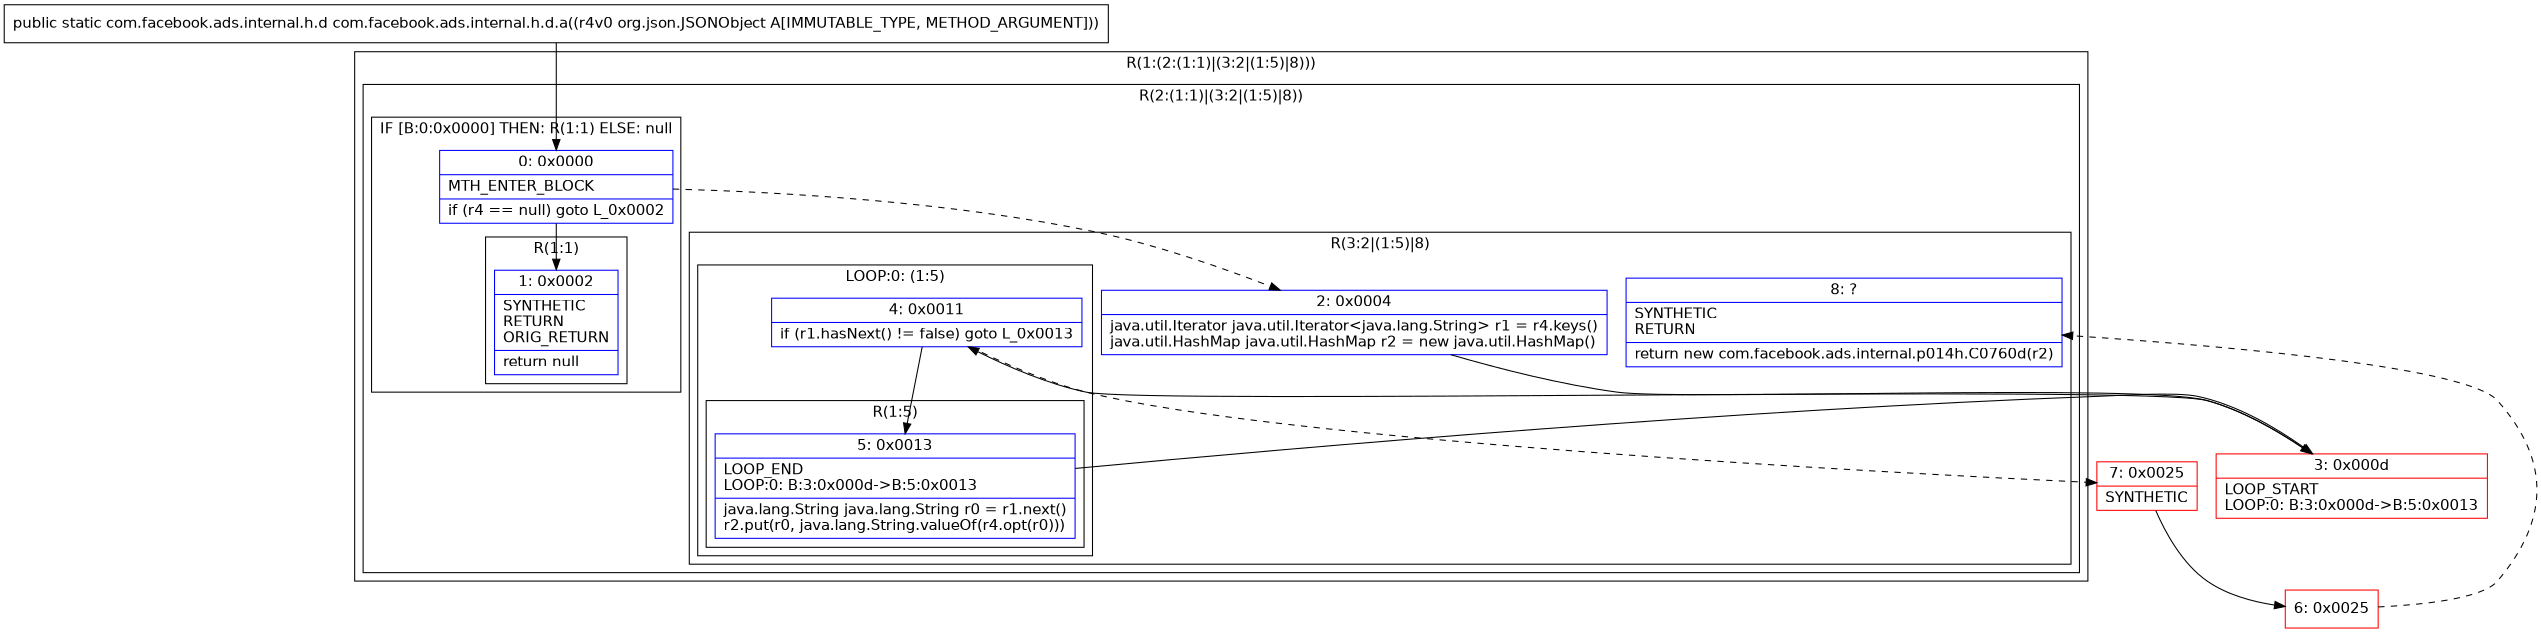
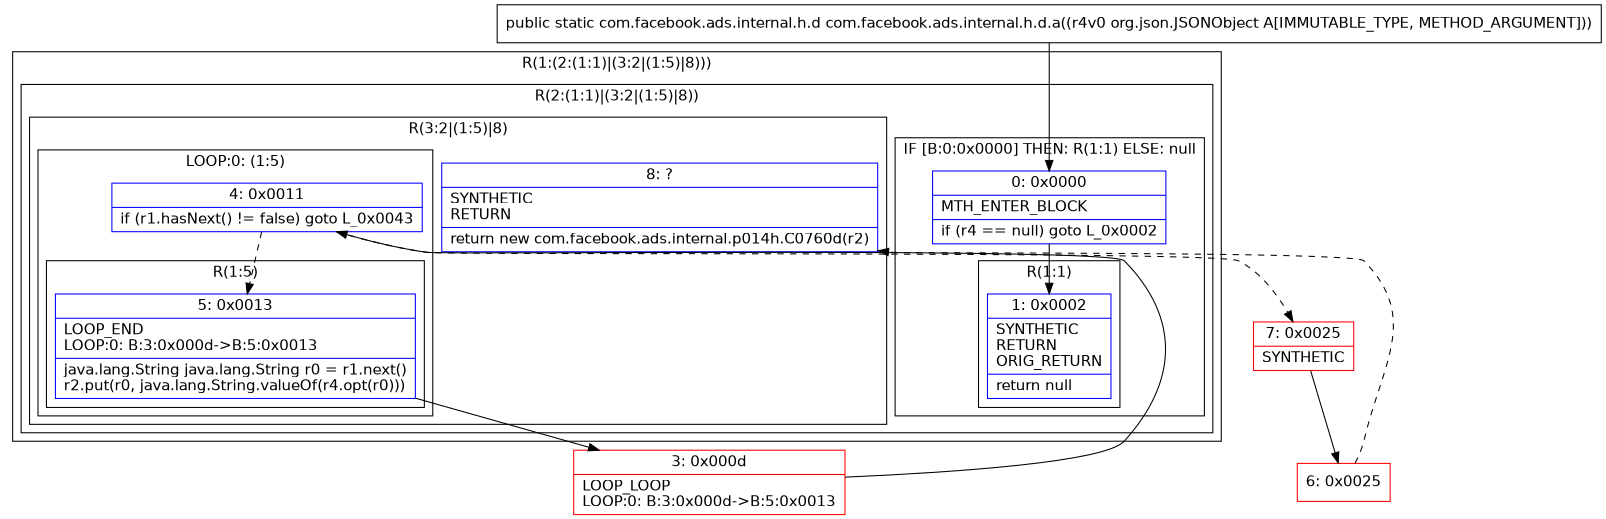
node "2: 0x0004": removed
node "4: 0x0011": text "if (r1.hasNext() != false) goto L_0x0013" -> "if (r1.hasNext() != false) goto L_0x0043"
edge "4: 0x0011" -> "5: 0x0013": style solid -> dashed
node "3: 0x000d": text "LOOP_START" -> "LOOP_LOOP"
